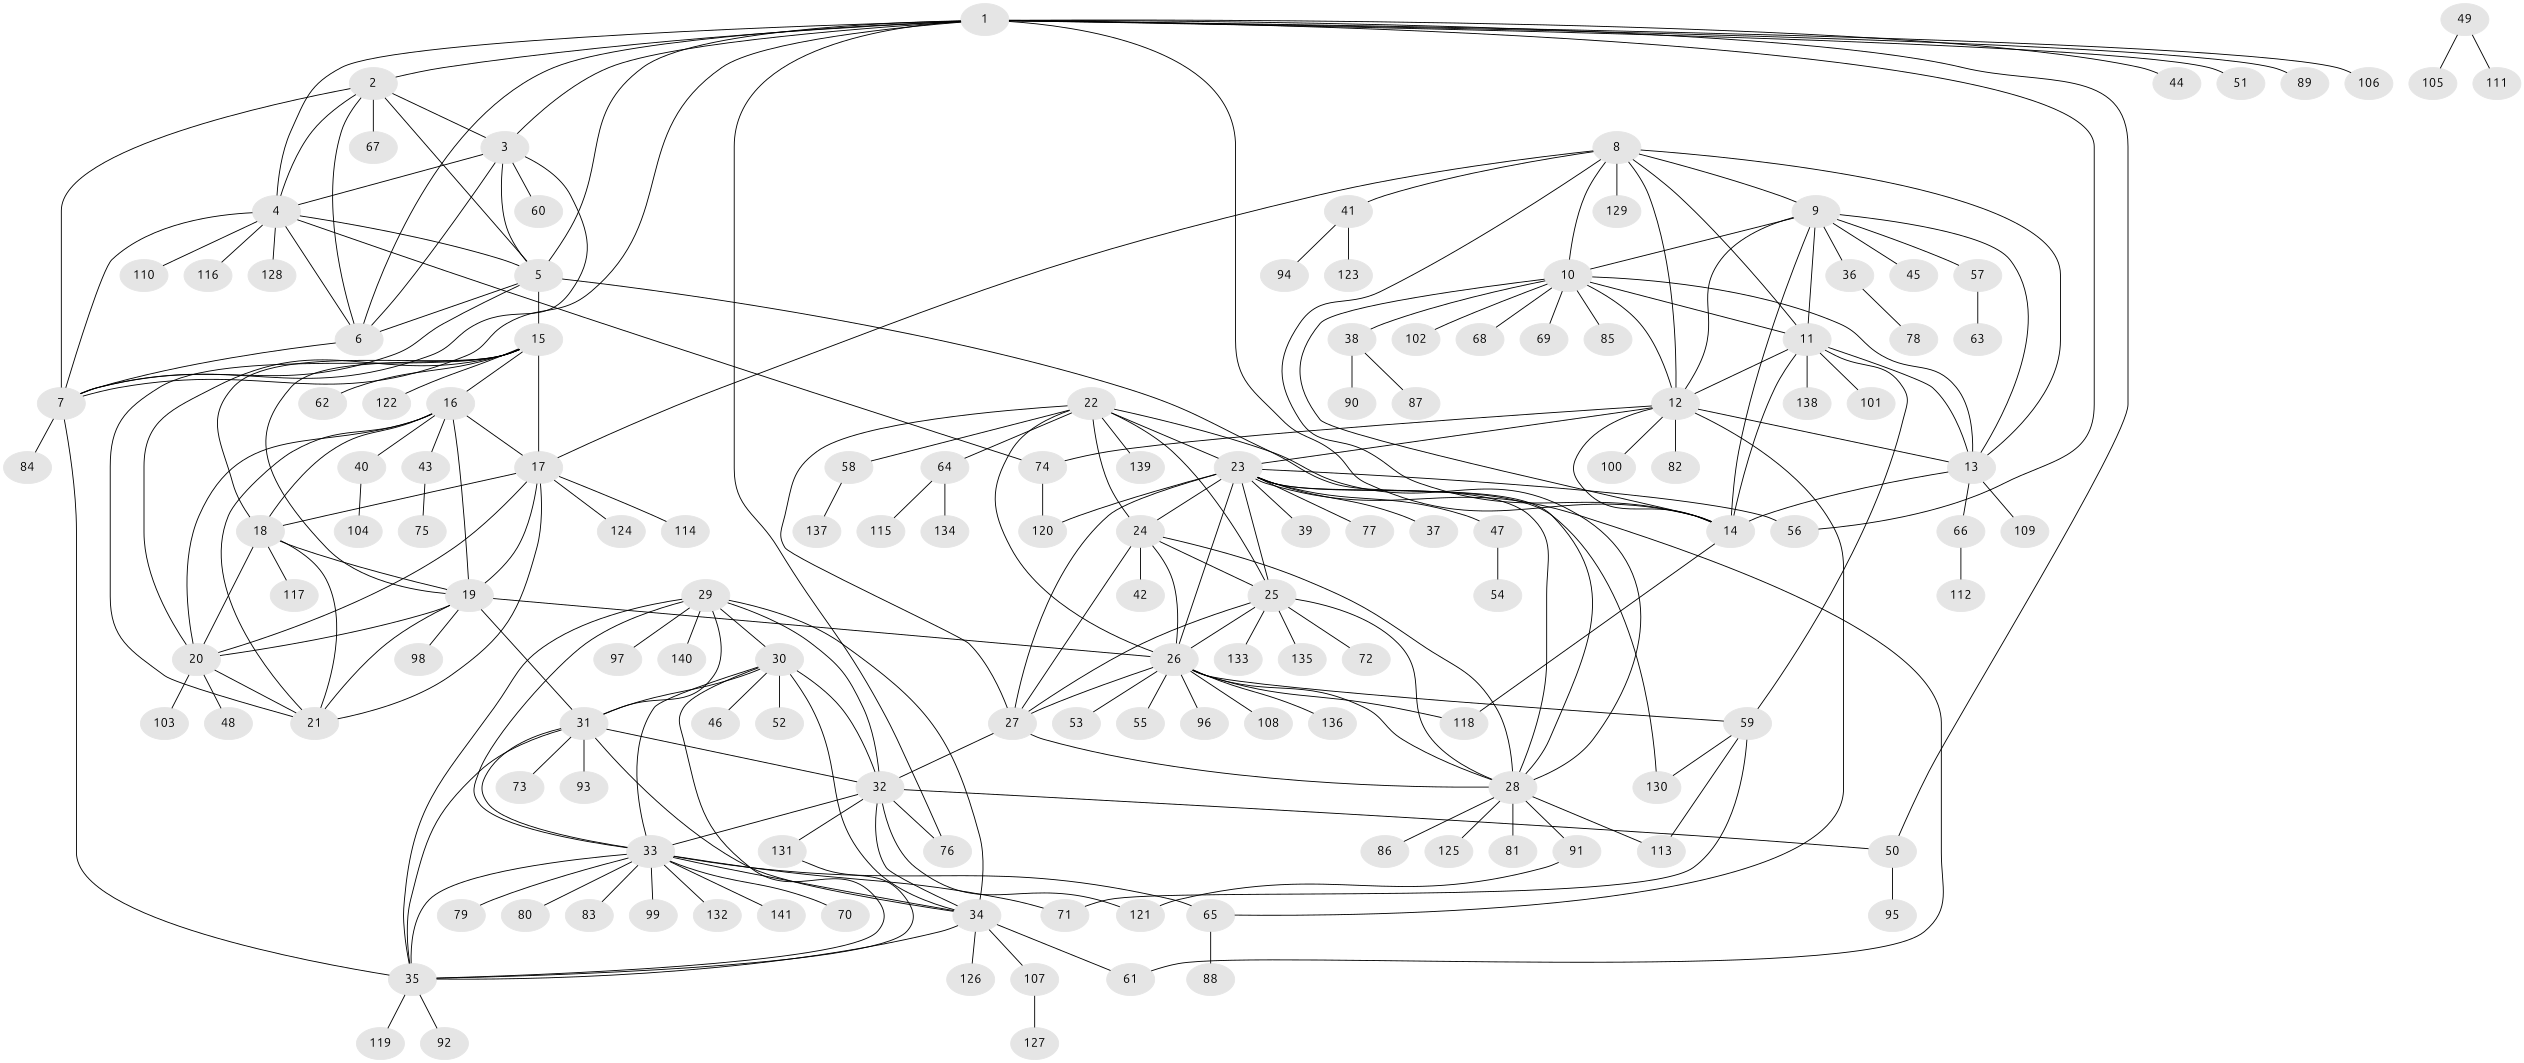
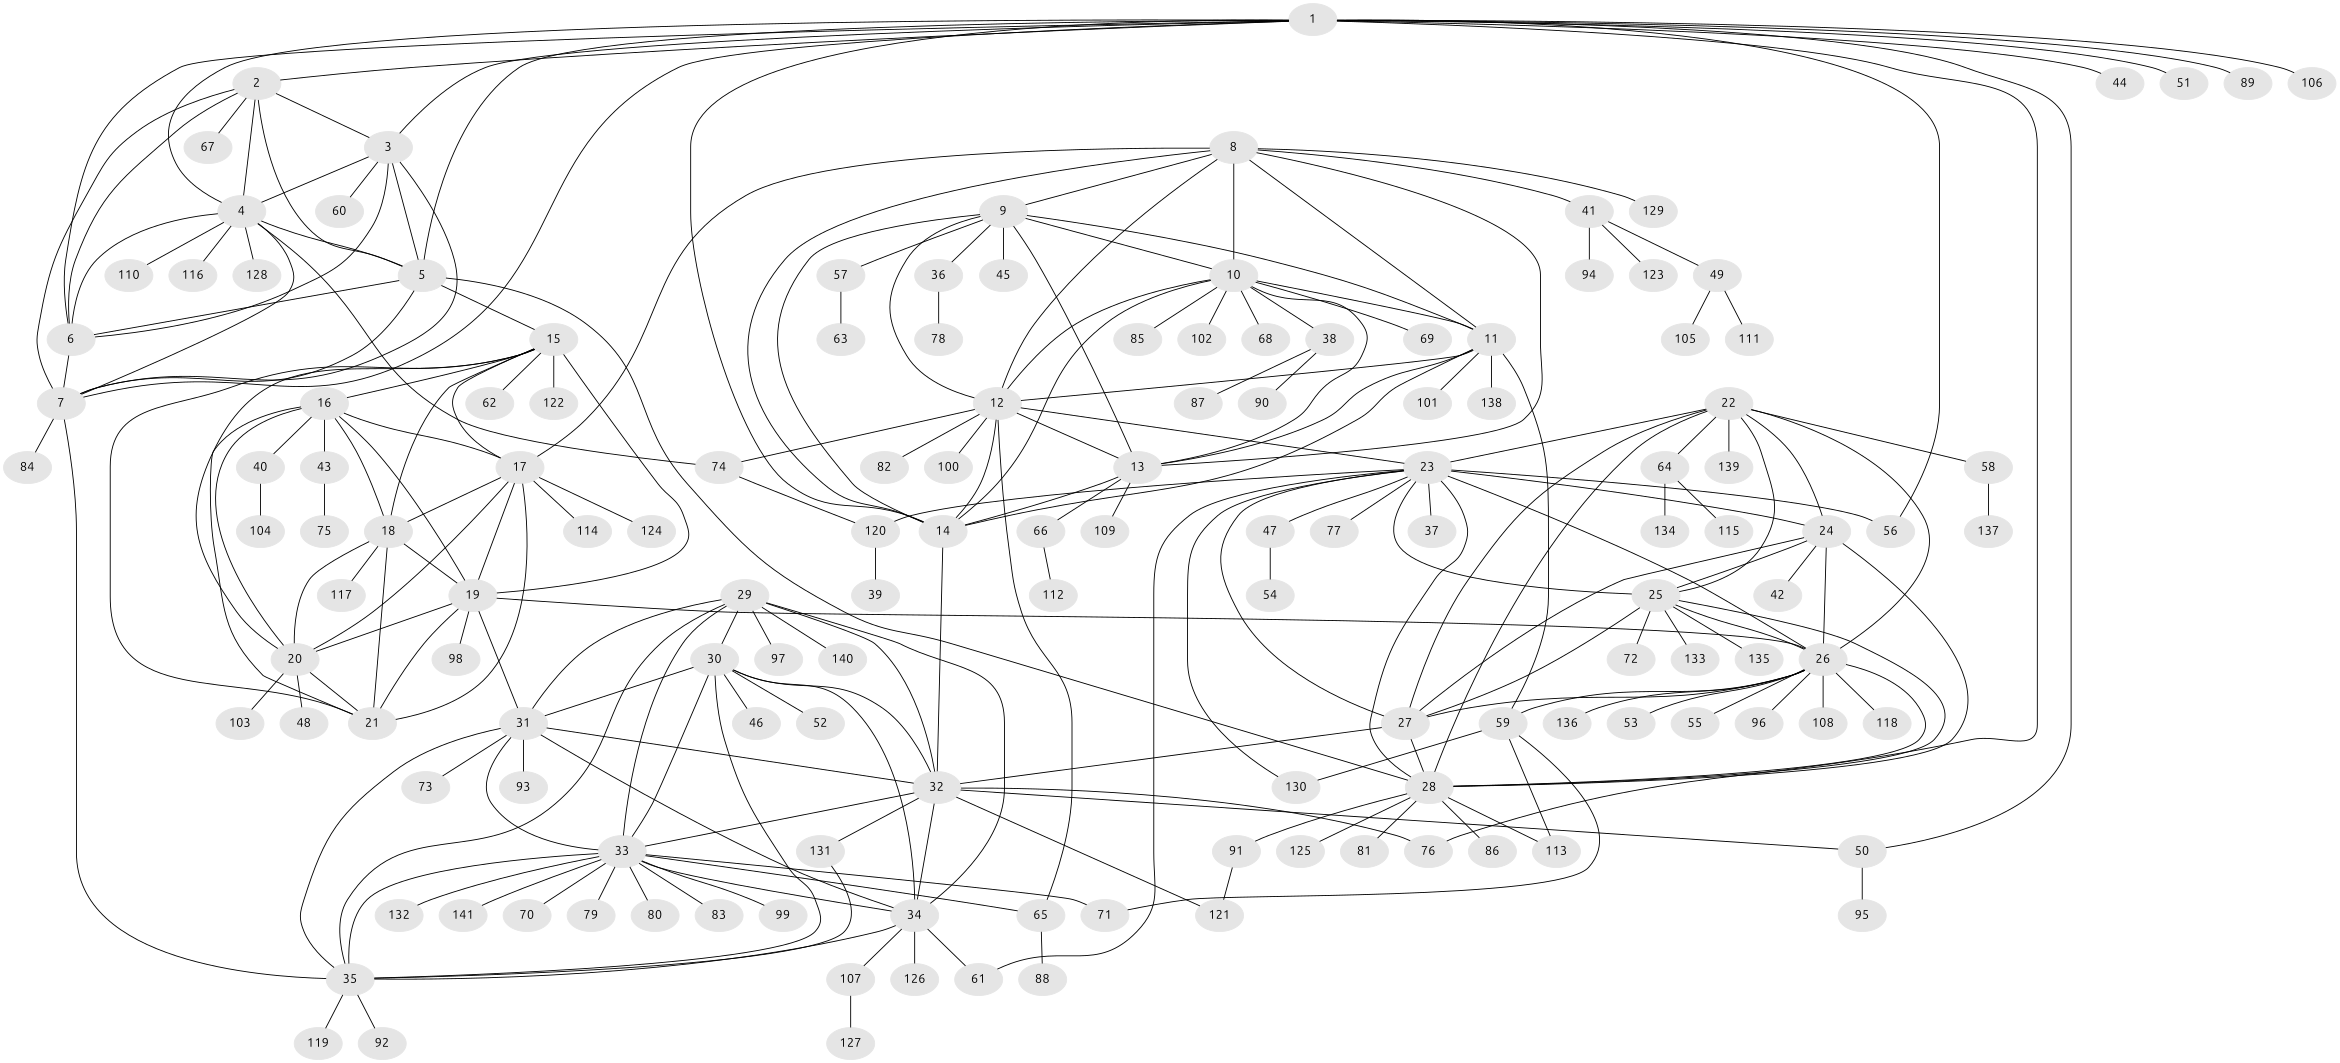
edge "41" -- "49": added
edge "23" -- "39": now "120" -- "39"
edge "14" -- "118": now "14" -- "32"
